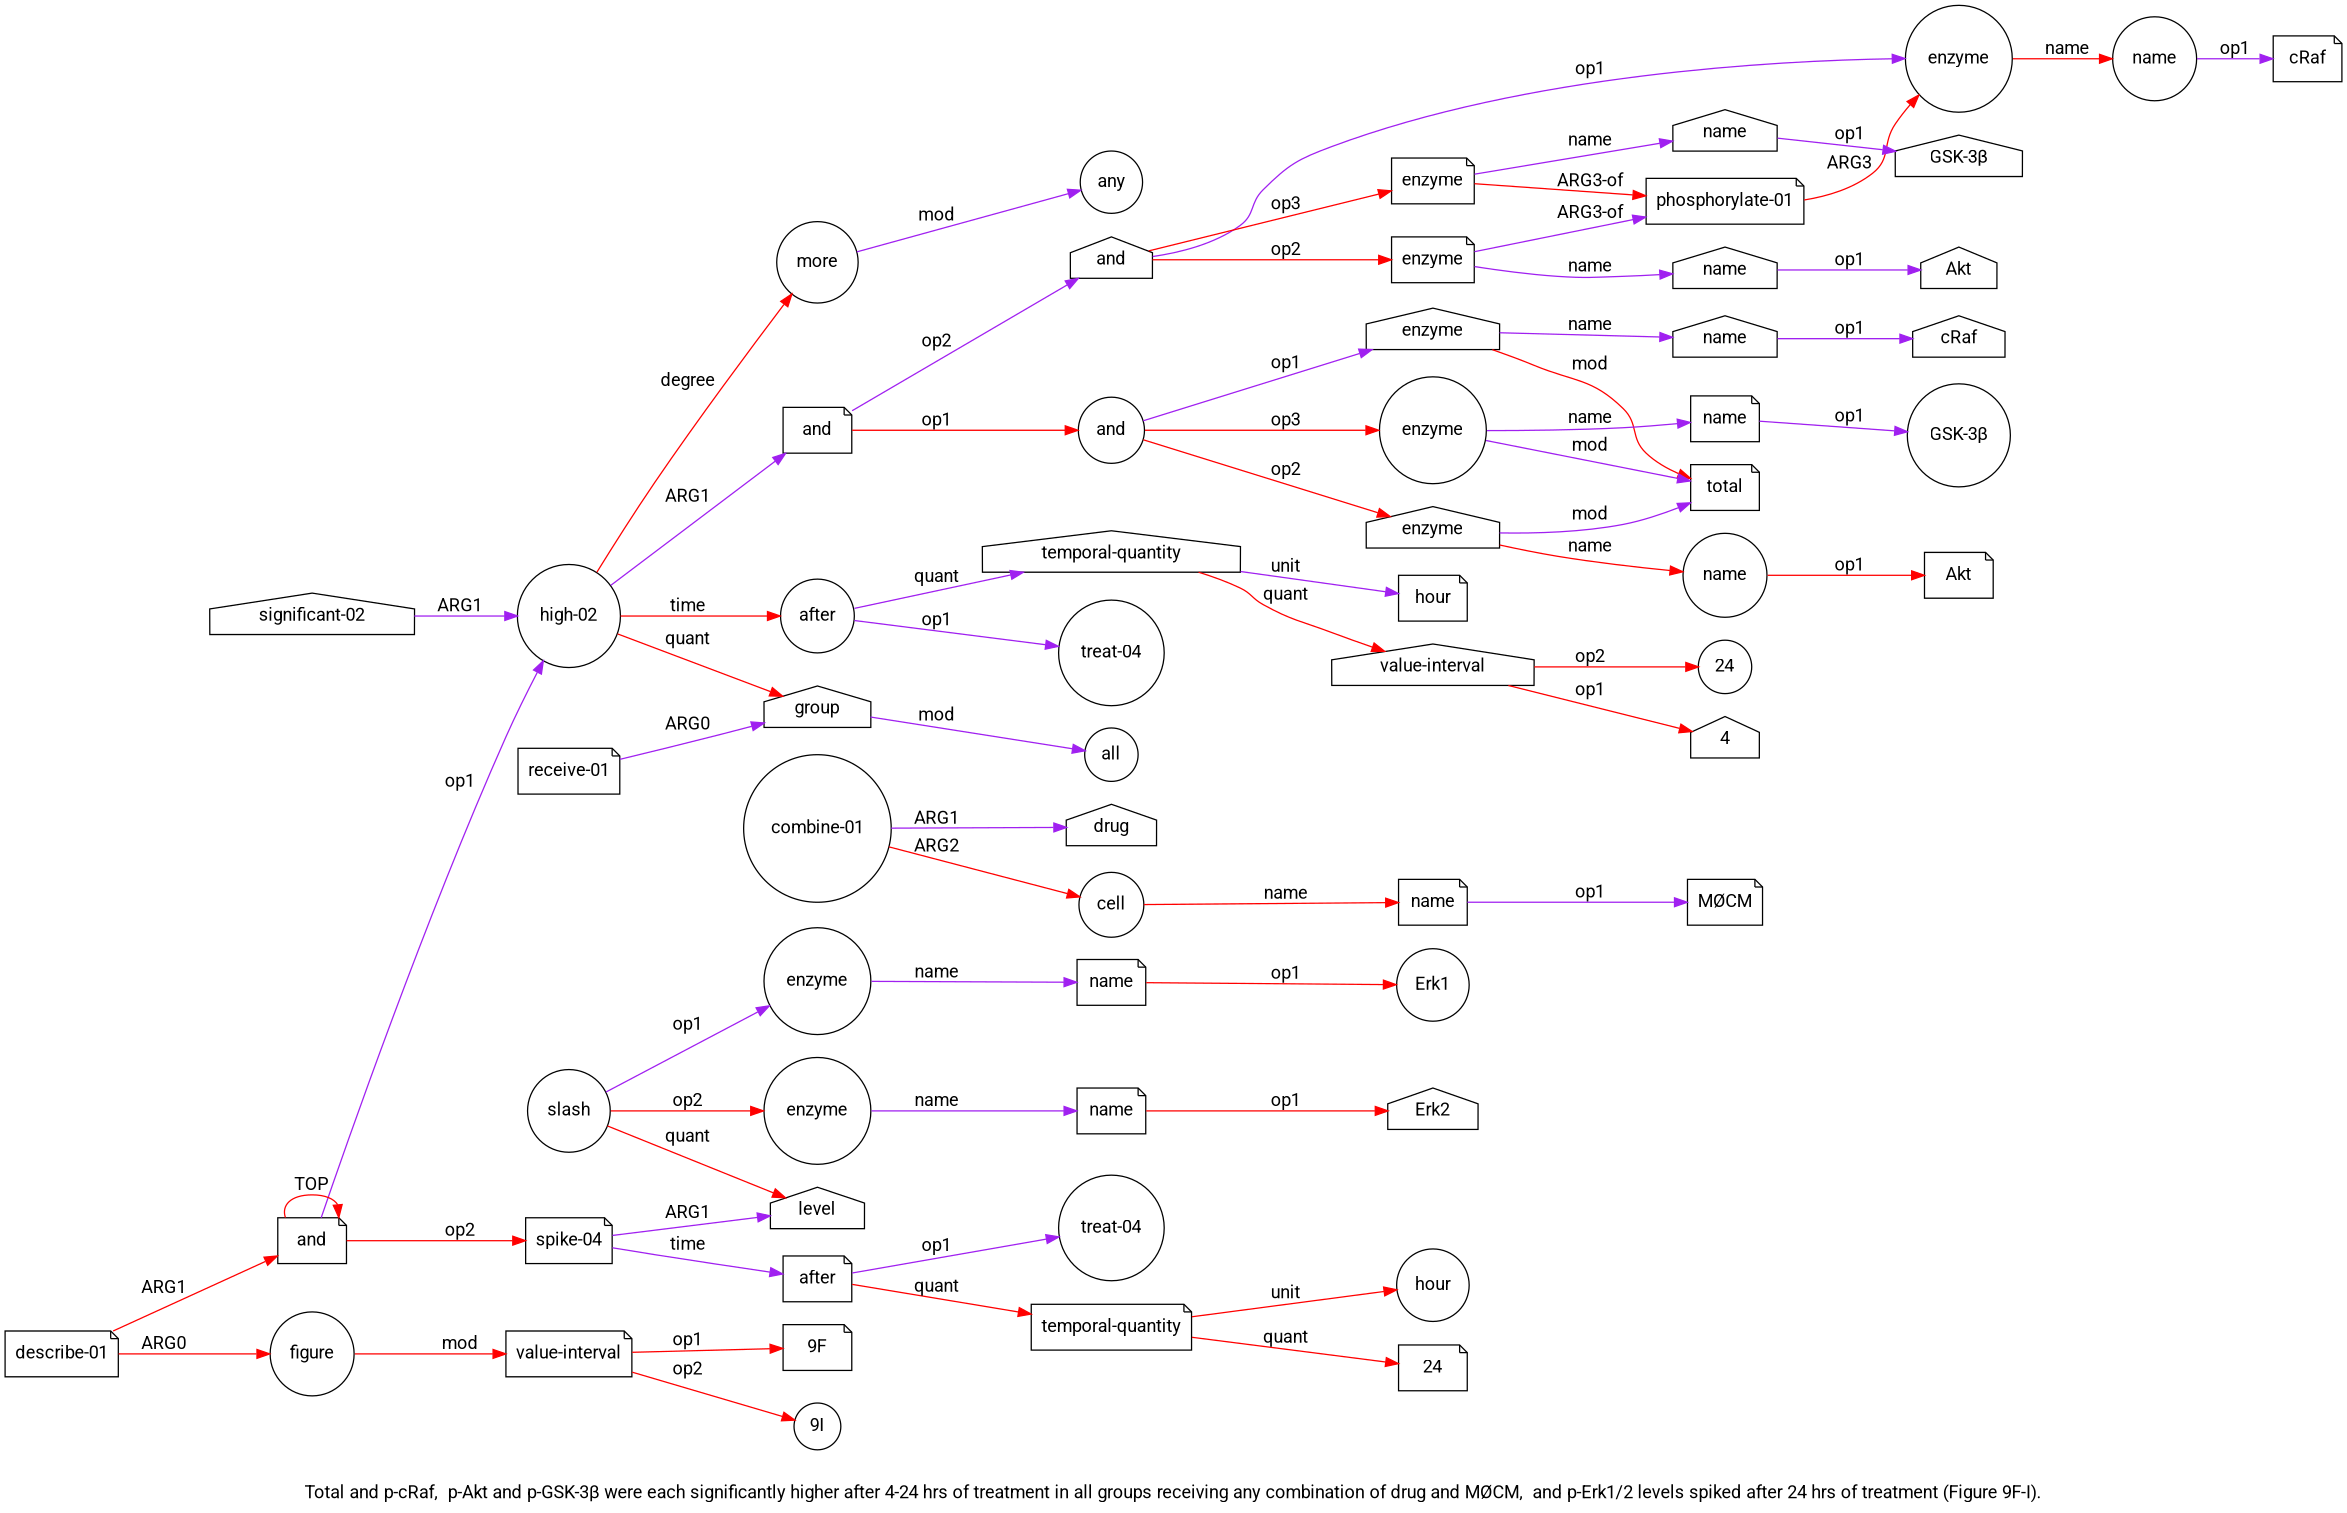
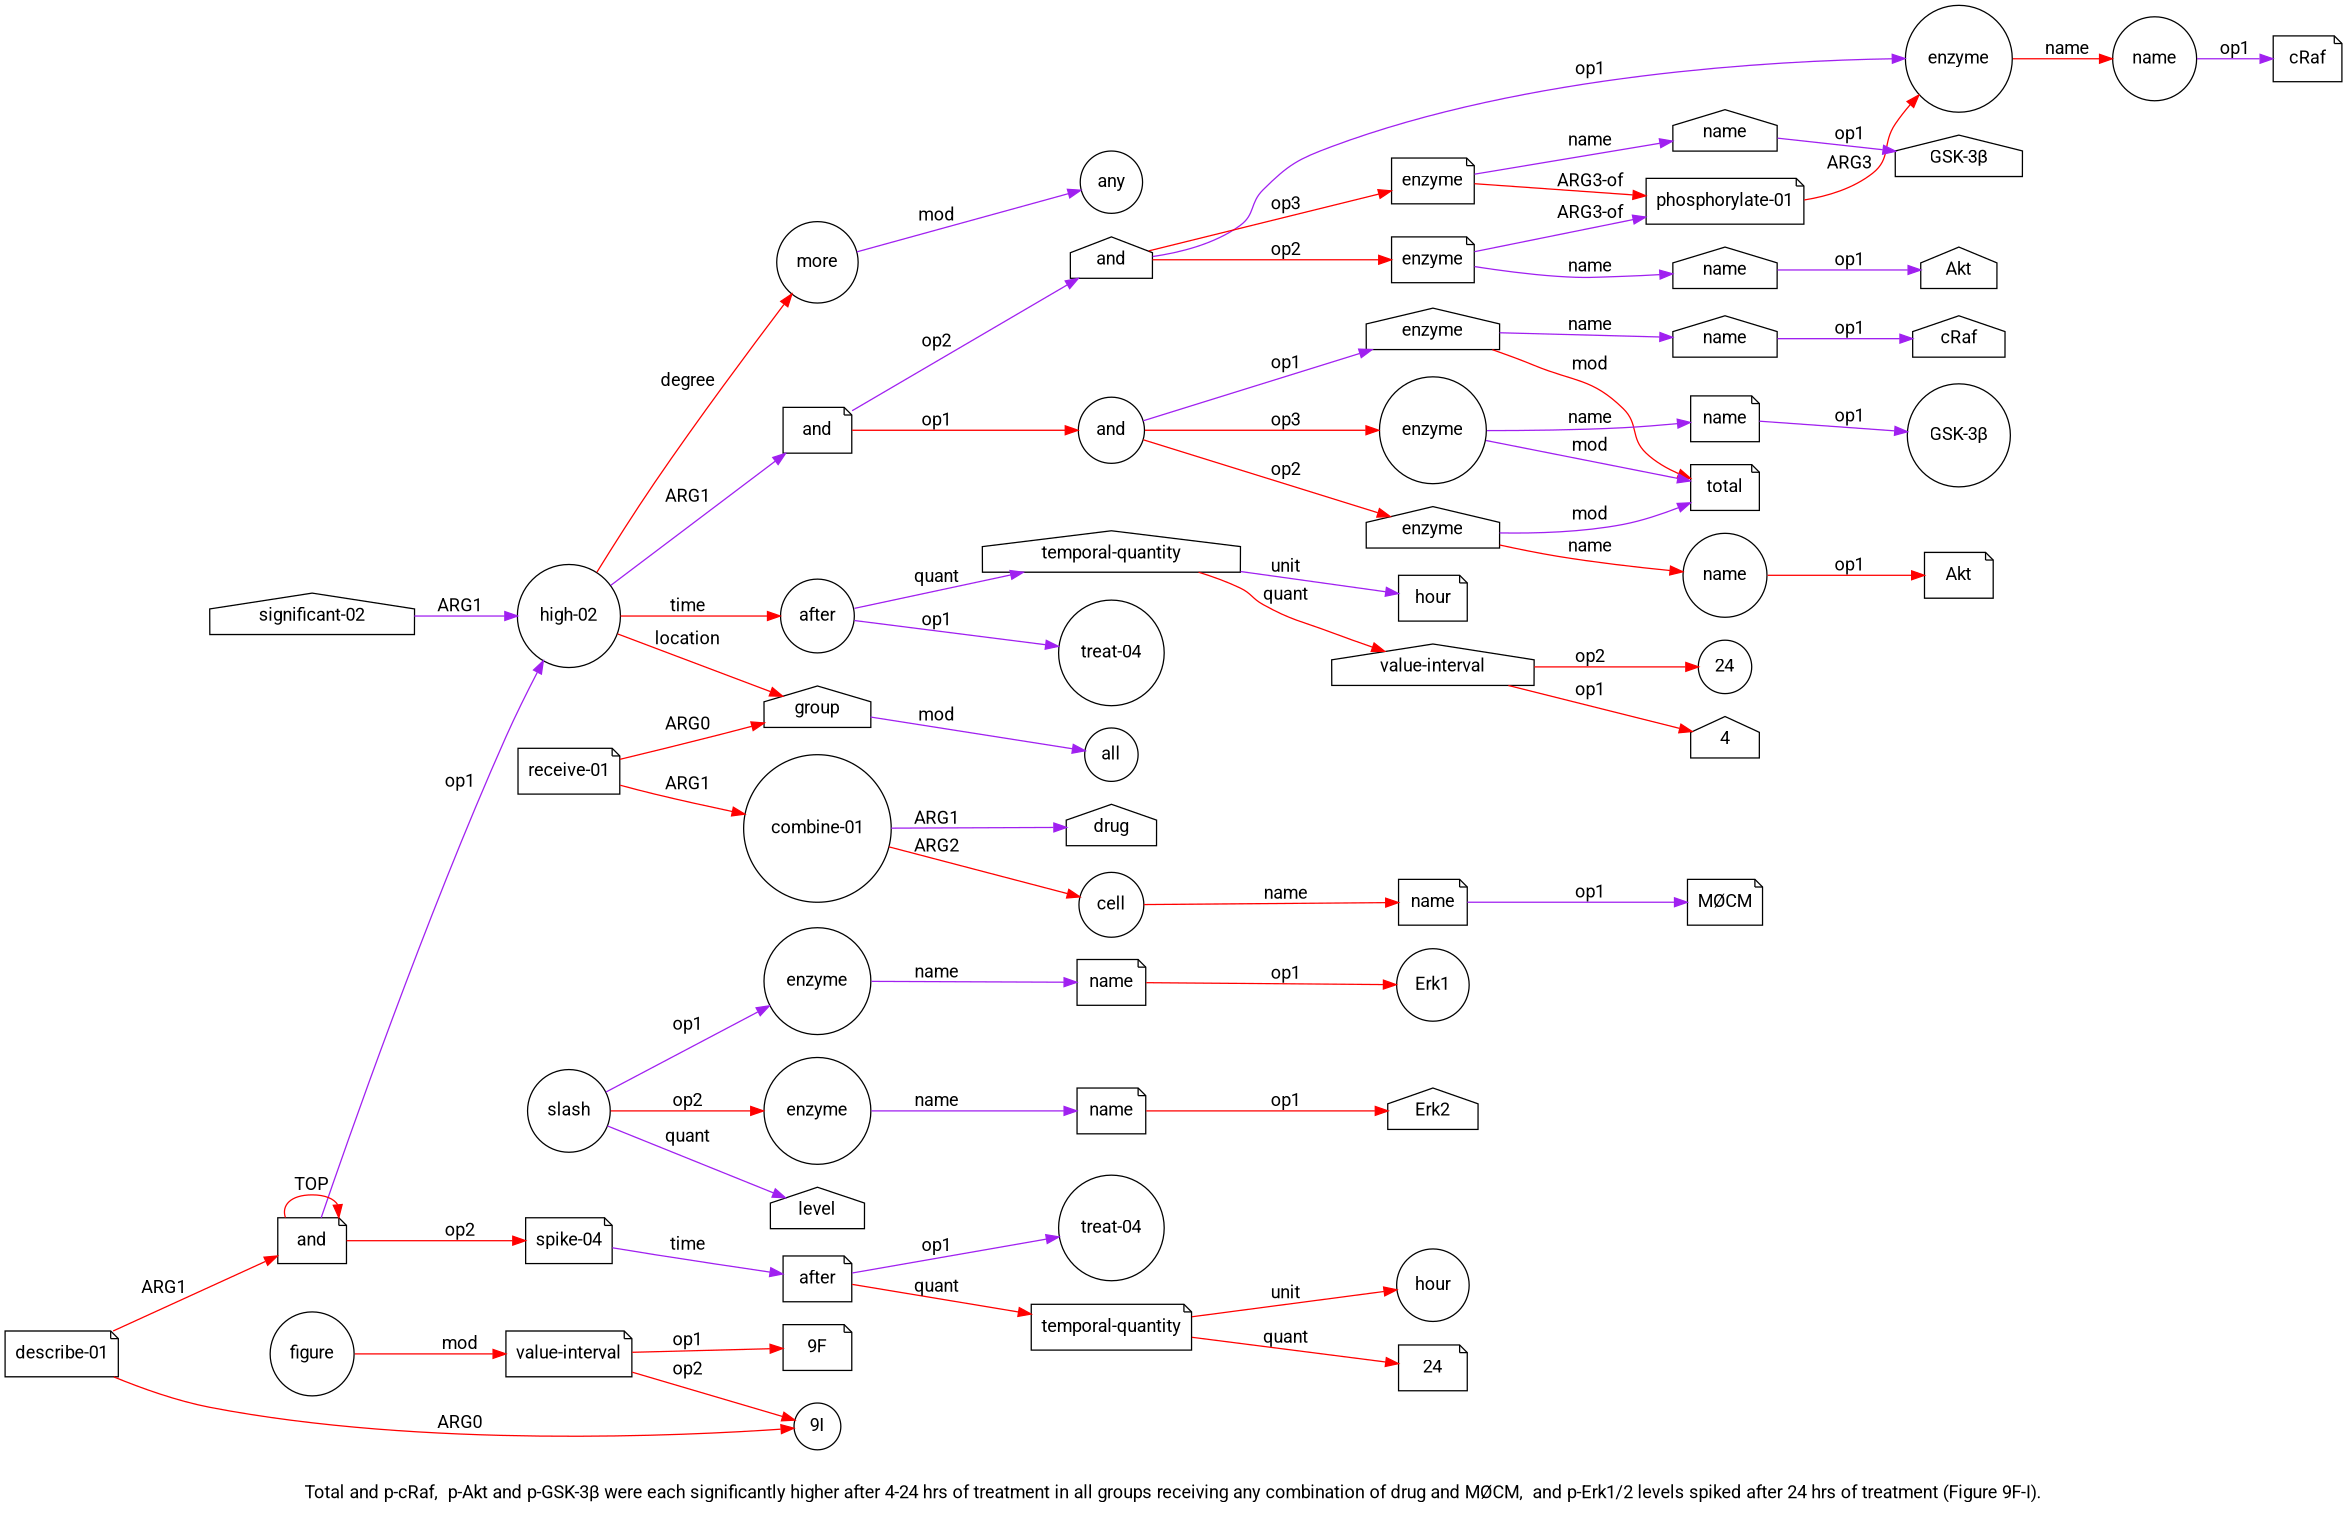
edge "high-02" -> "group": label "quant" -> "location"
edge "receive-01" -> "group": color purple -> red
edge "receive-01" -> "combine-01": added, label "ARG1"
edge "slash" -> "level": color red -> purple
edge "spike-04" -> "level": removed, label "ARG1"
edge "describe-01" -> "figure": now "describe-01" -> "9I"
